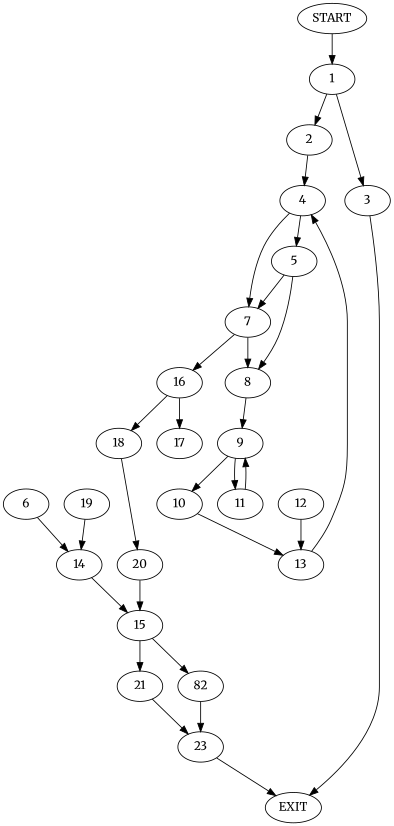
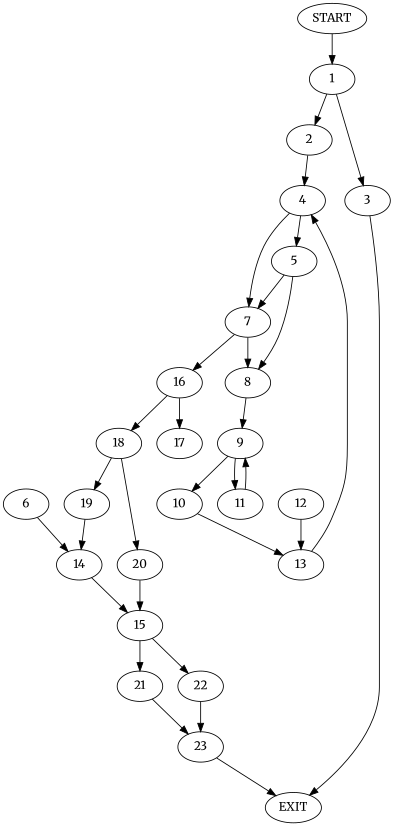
edge "18" -> "19": added
node "82": label "82" -> "22"
